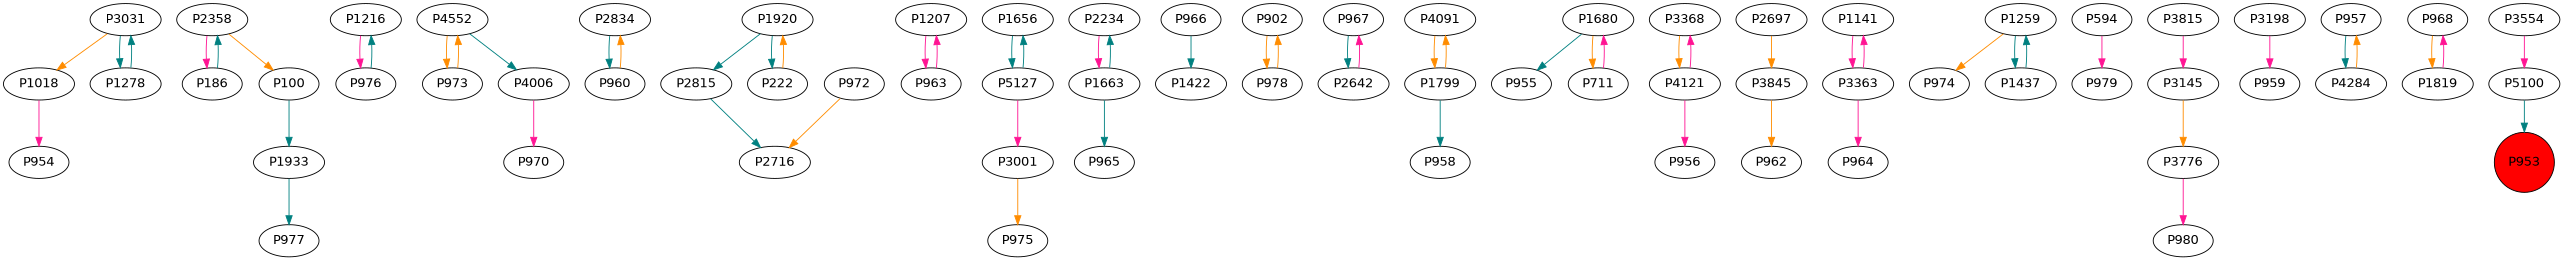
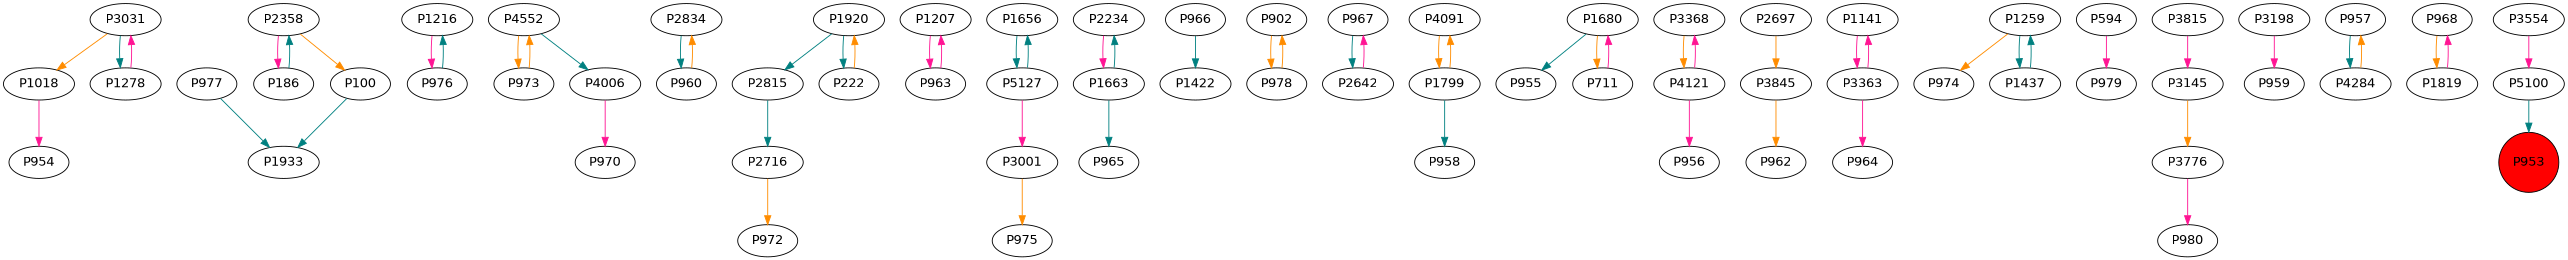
edge "P1278" -> "P3031": color teal -> deeppink
edge "P972" -> "P2716": reversed
edge "P1933" -> "P977": reversed
